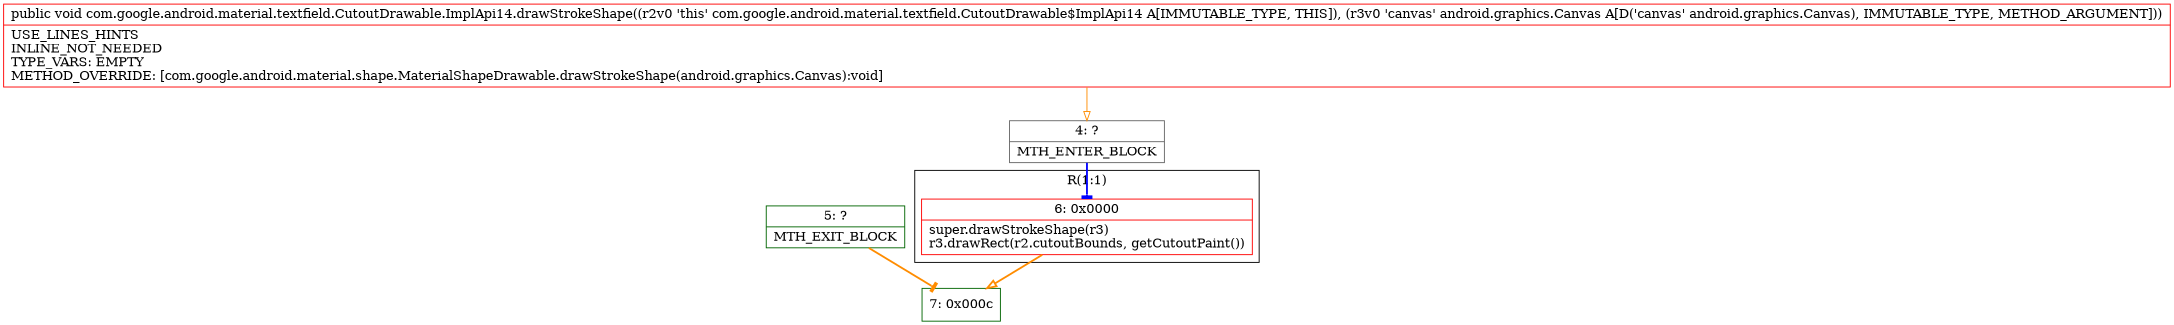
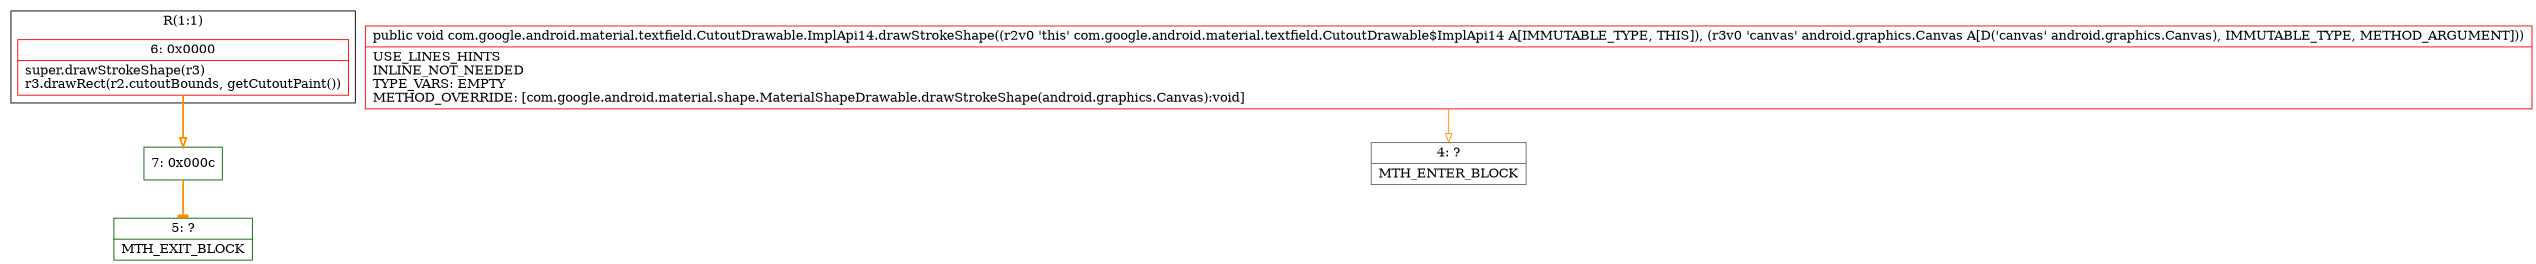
edge "4: ?" -> "6: 0x0000": removed
edge "5: ?" -> "7: 0x000c": reversed
